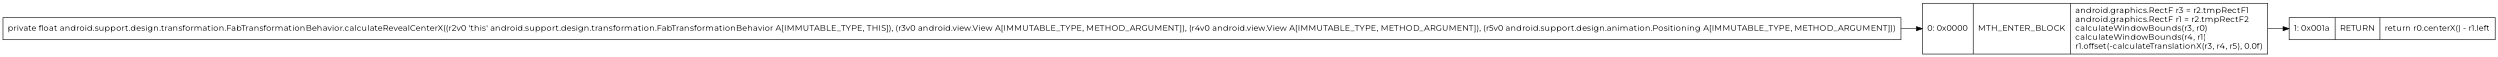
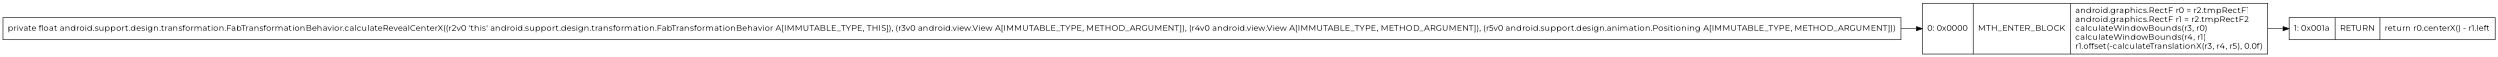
node "0: 0x0000": text "android.graphics.RectF r3 = r2.tmpRectF1" -> "android.graphics.RectF r0 = r2.tmpRectF1"
